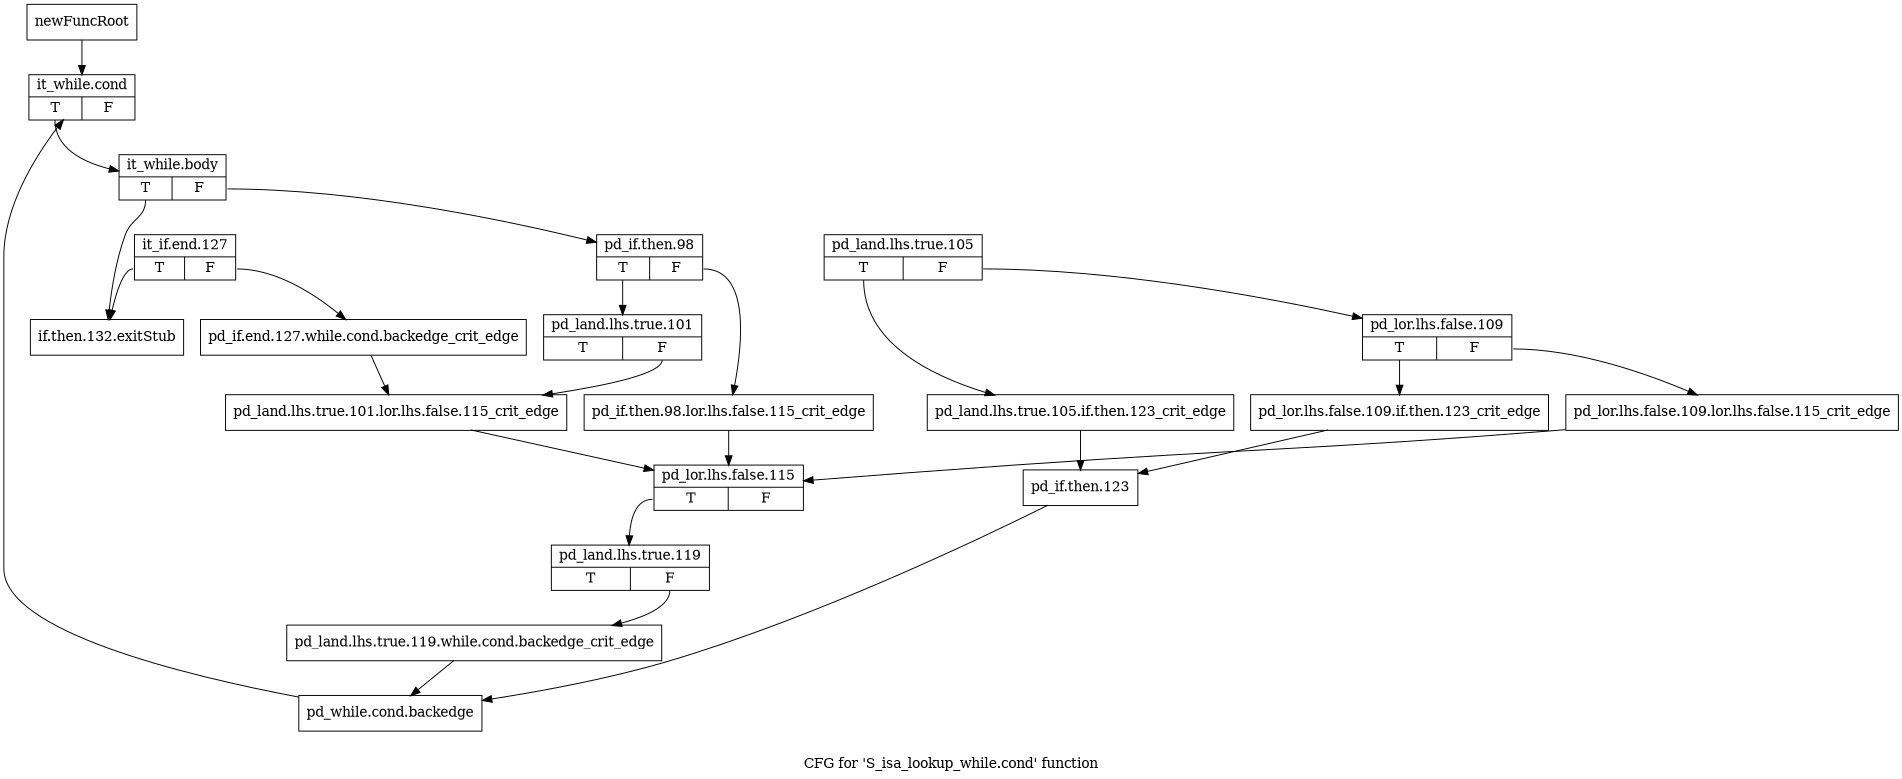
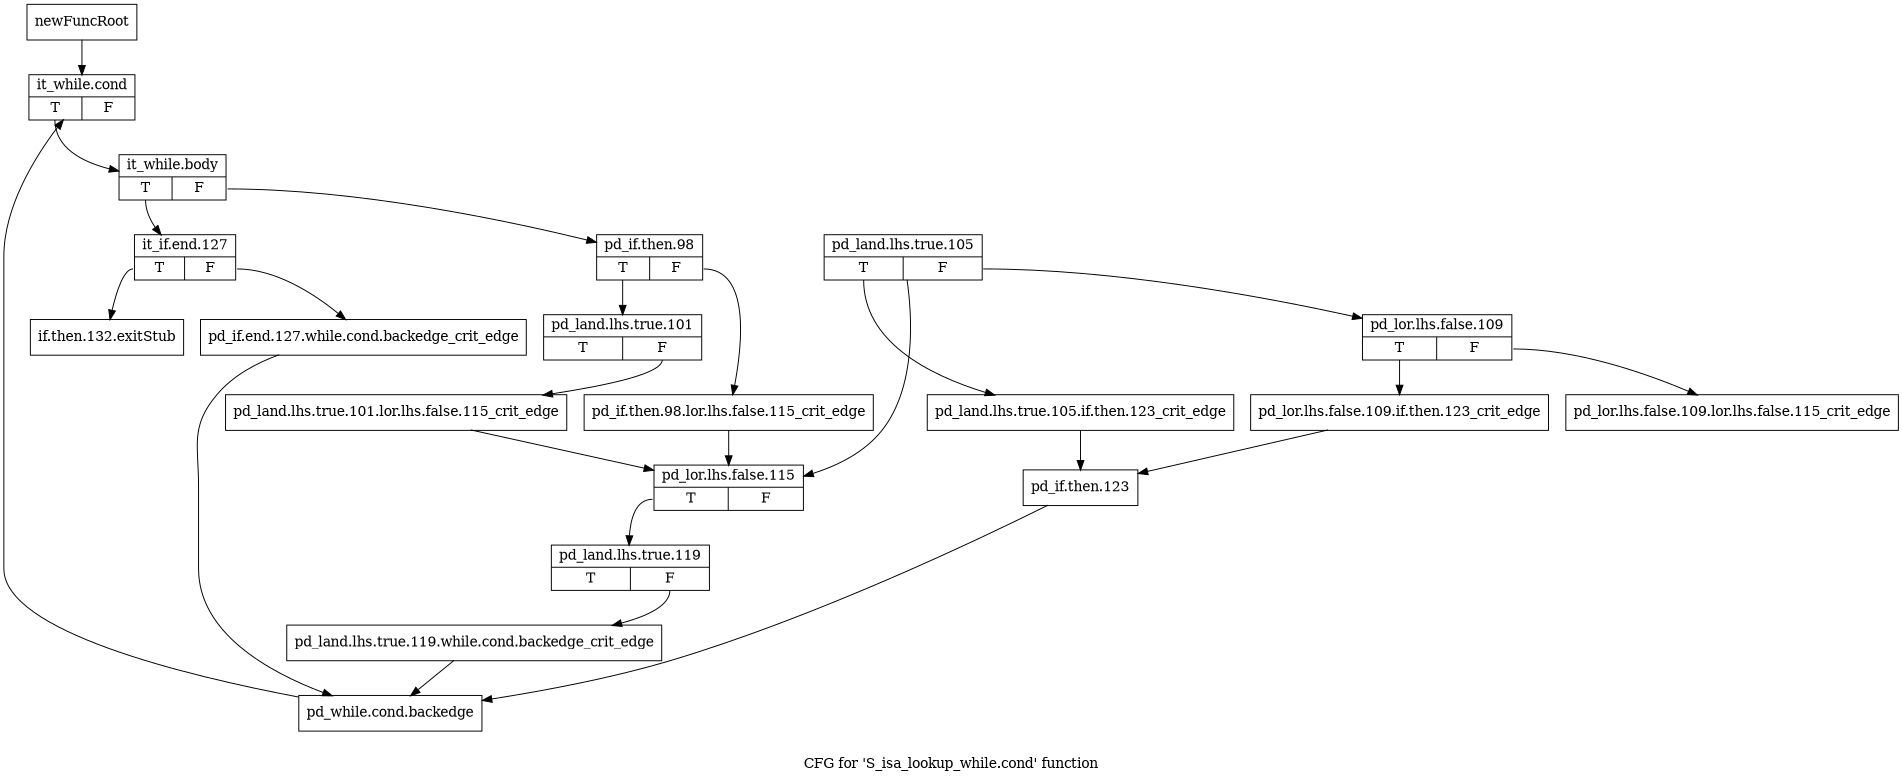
edge "it_while.body" -> "if.then.132.exitStub": now "it_while.body" -> "it_if.end.127"
edge "pd_if.end.127.while.cond.backedge_crit_edge" -> "pd_land.lhs.true.101.lor.lhs.false.115_crit_edge": now "pd_if.end.127.while.cond.backedge_crit_edge" -> "pd_while.cond.backedge"
edge "pd_lor.lhs.false.109.lor.lhs.false.115_crit_edge" -> "pd_lor.lhs.false.115": now "pd_land.lhs.true.105" -> "pd_lor.lhs.false.115"
